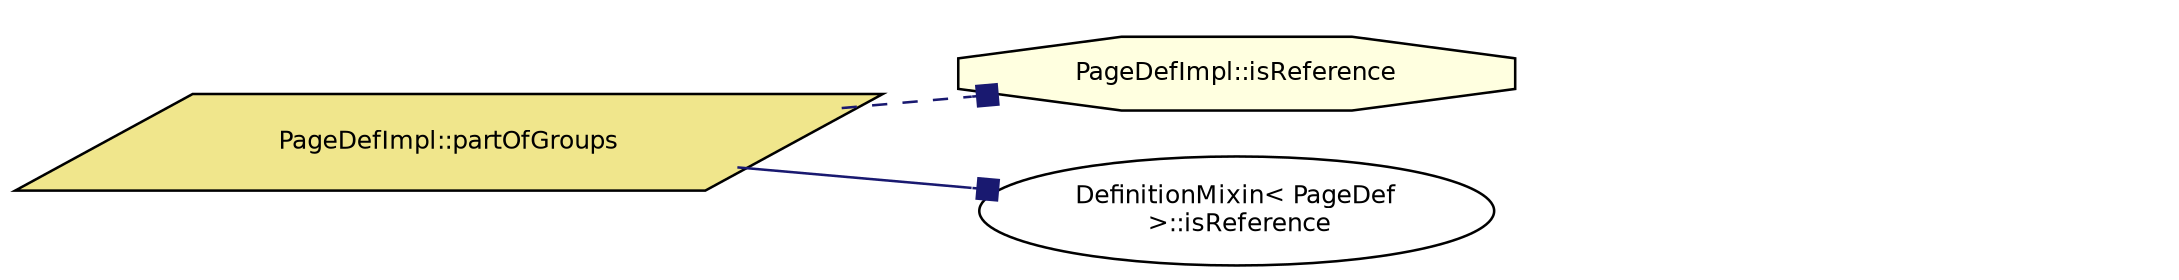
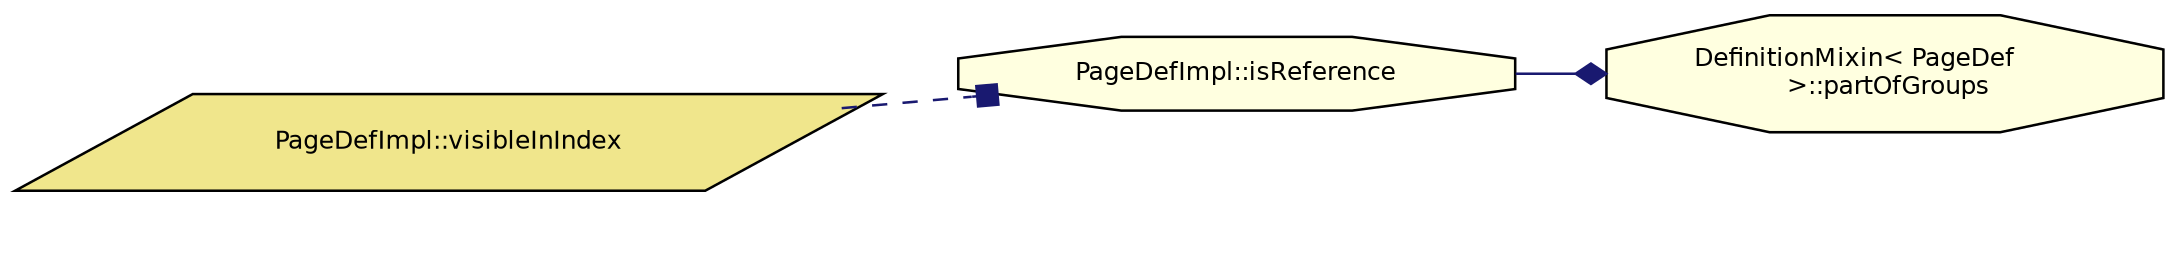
node "DefinitionMixin< PageDef >::partOfGroups": added
node "PageDefImpl::partOfGroups": label "PageDefImpl::partOfGroups" -> "PageDefImpl::visibleInIndex"
node "DefinitionMixin< PageDef >::isReference": removed
